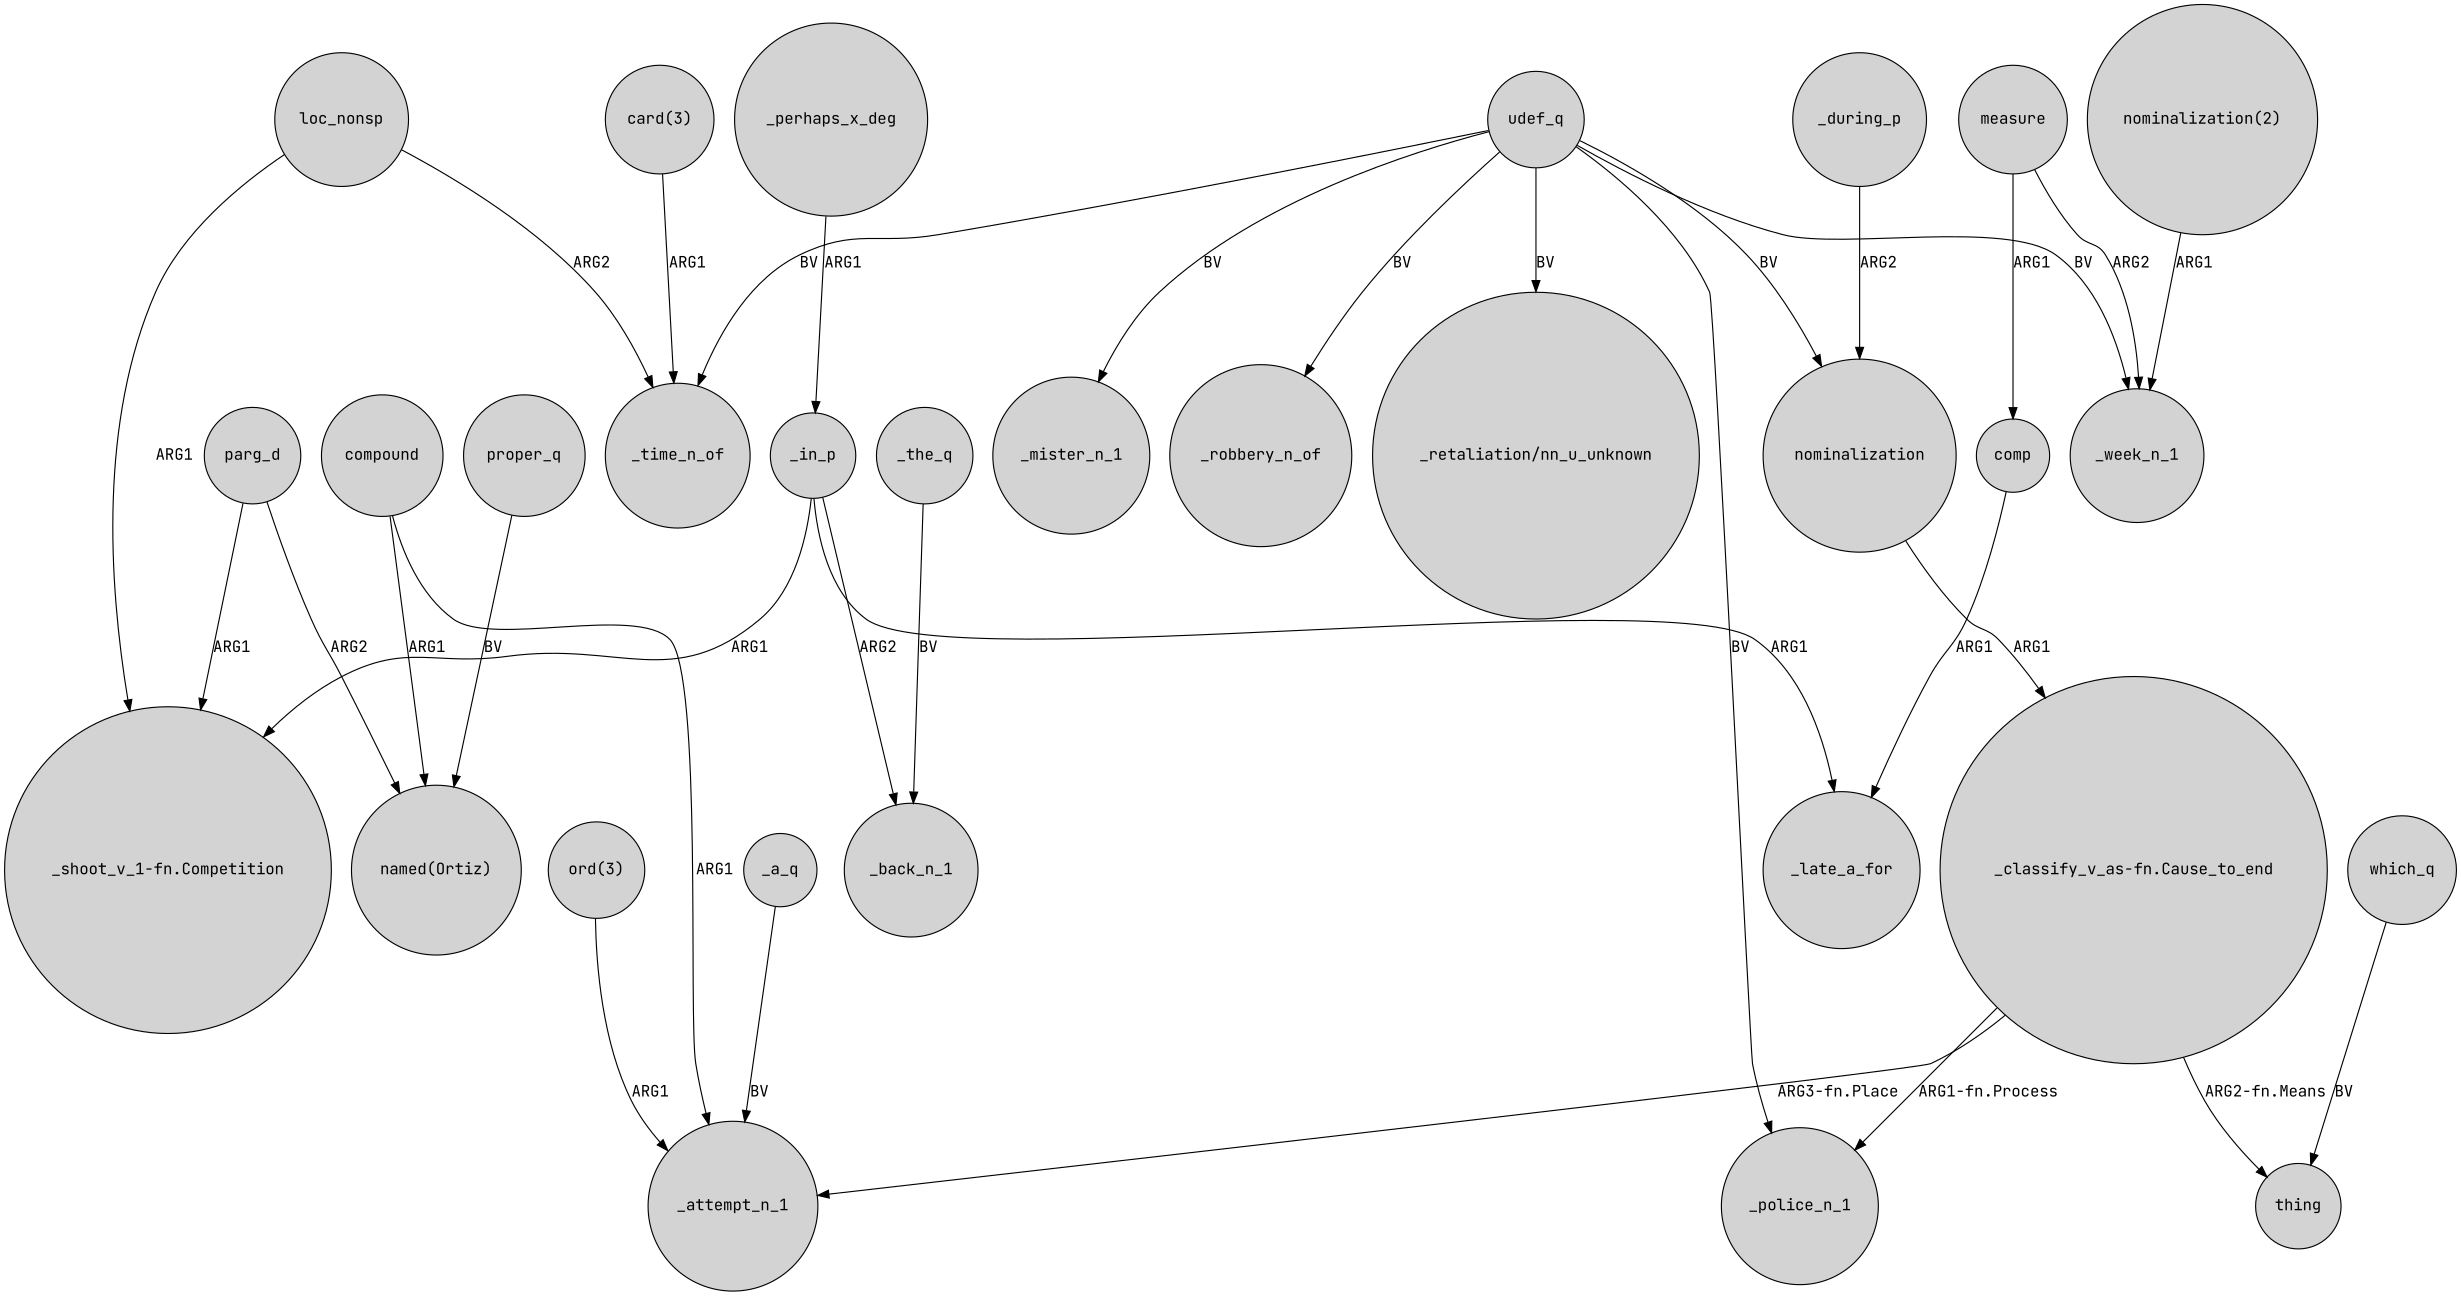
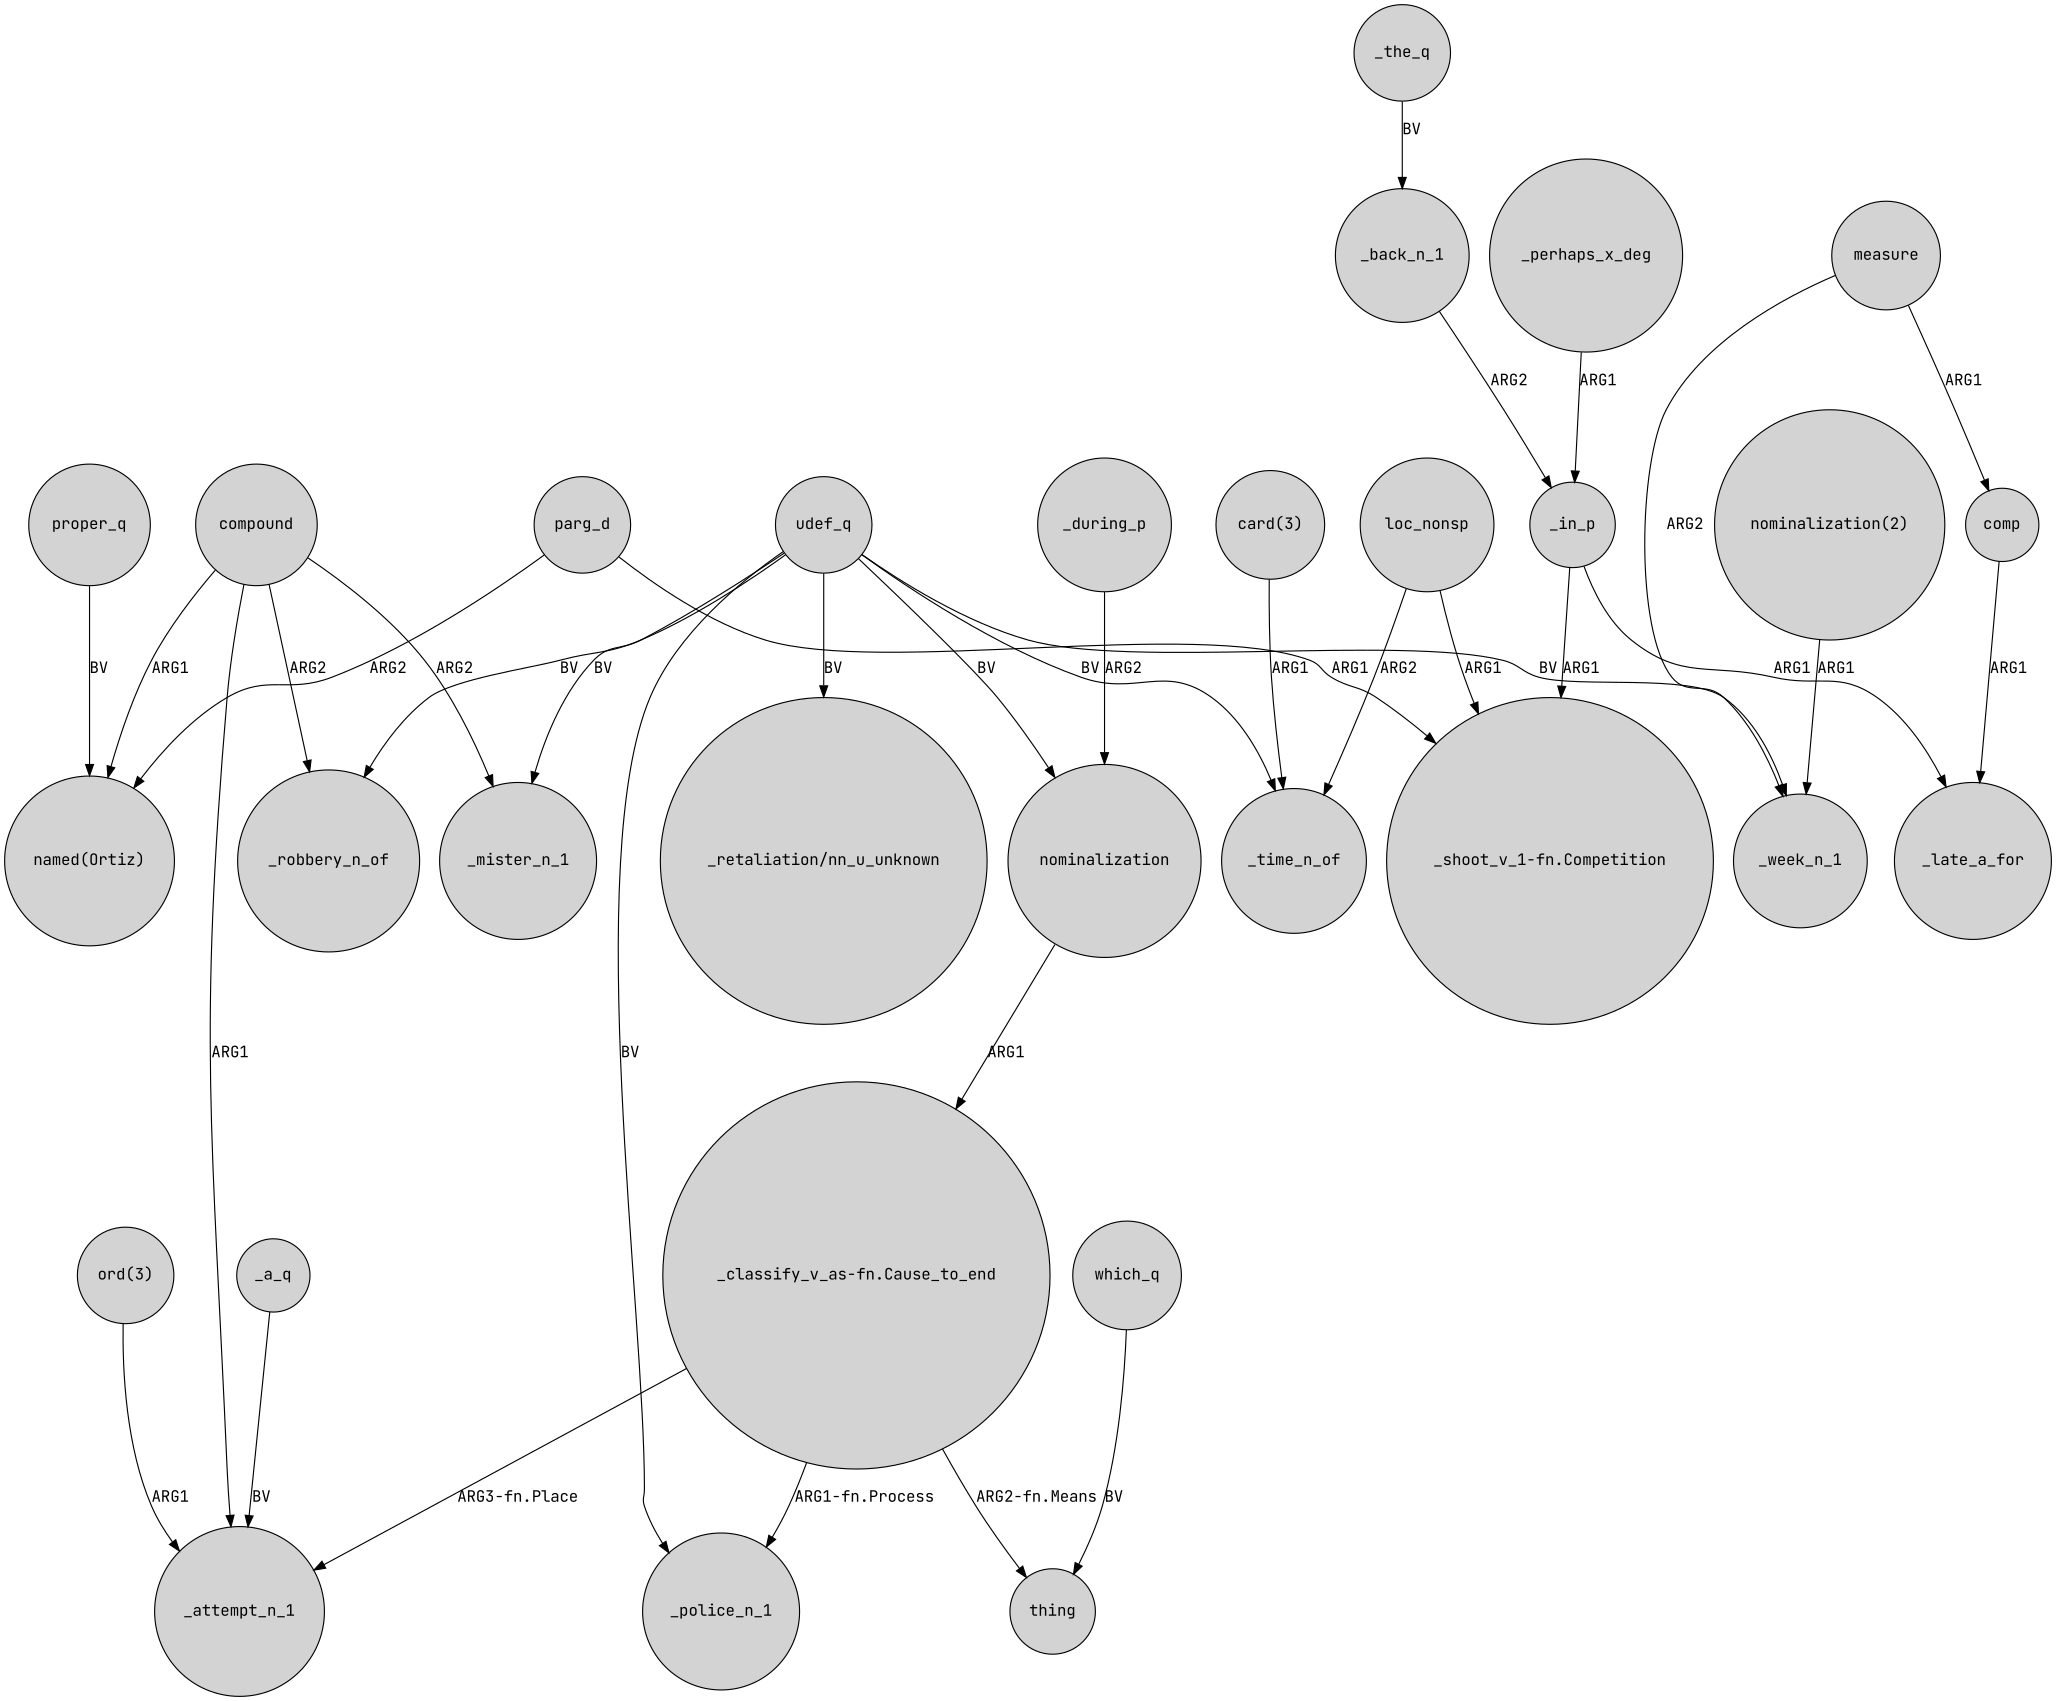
edge "_in_p" -> "_back_n_1": reversed
edge "compound" -> "_mister_n_1": added, label "ARG2"
edge "compound" -> "_robbery_n_of": added, label "ARG2"
